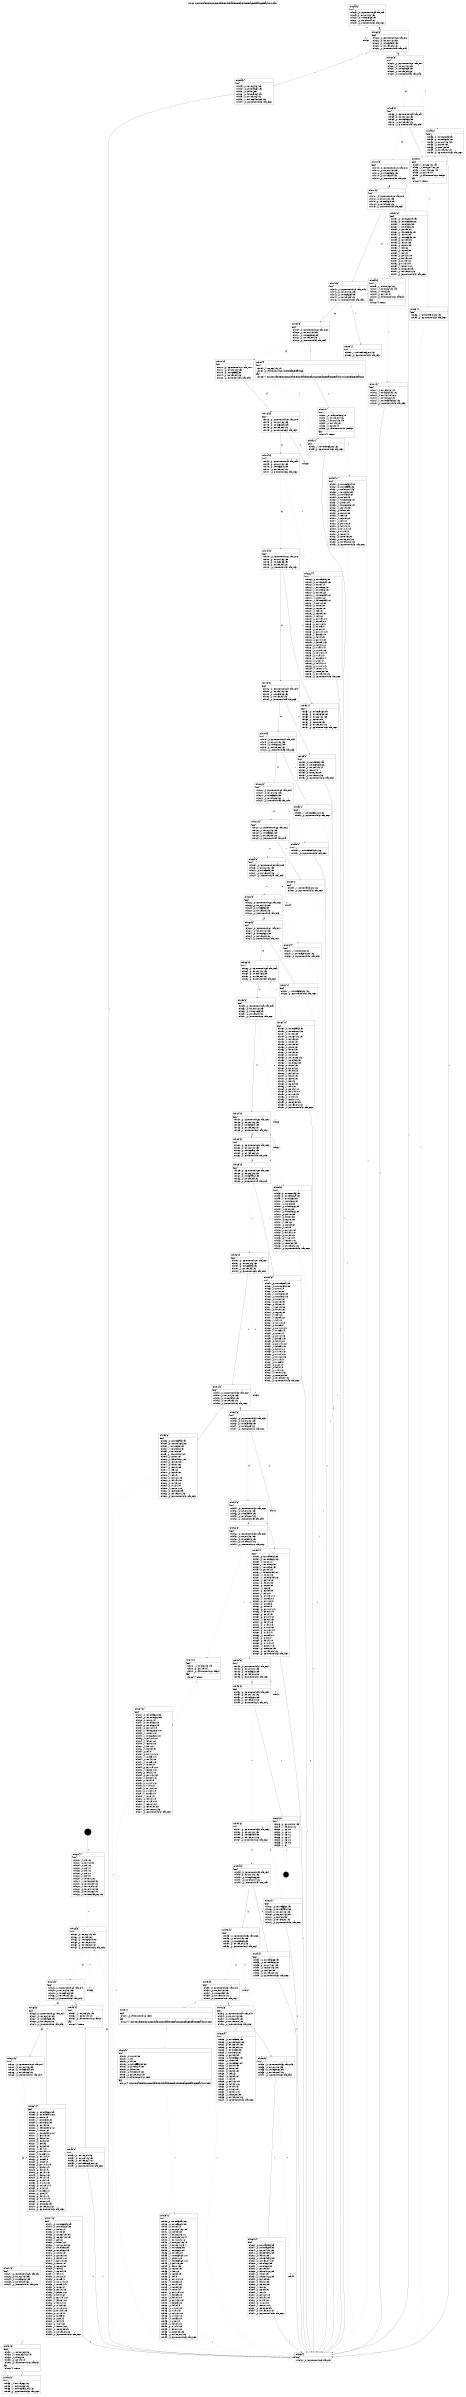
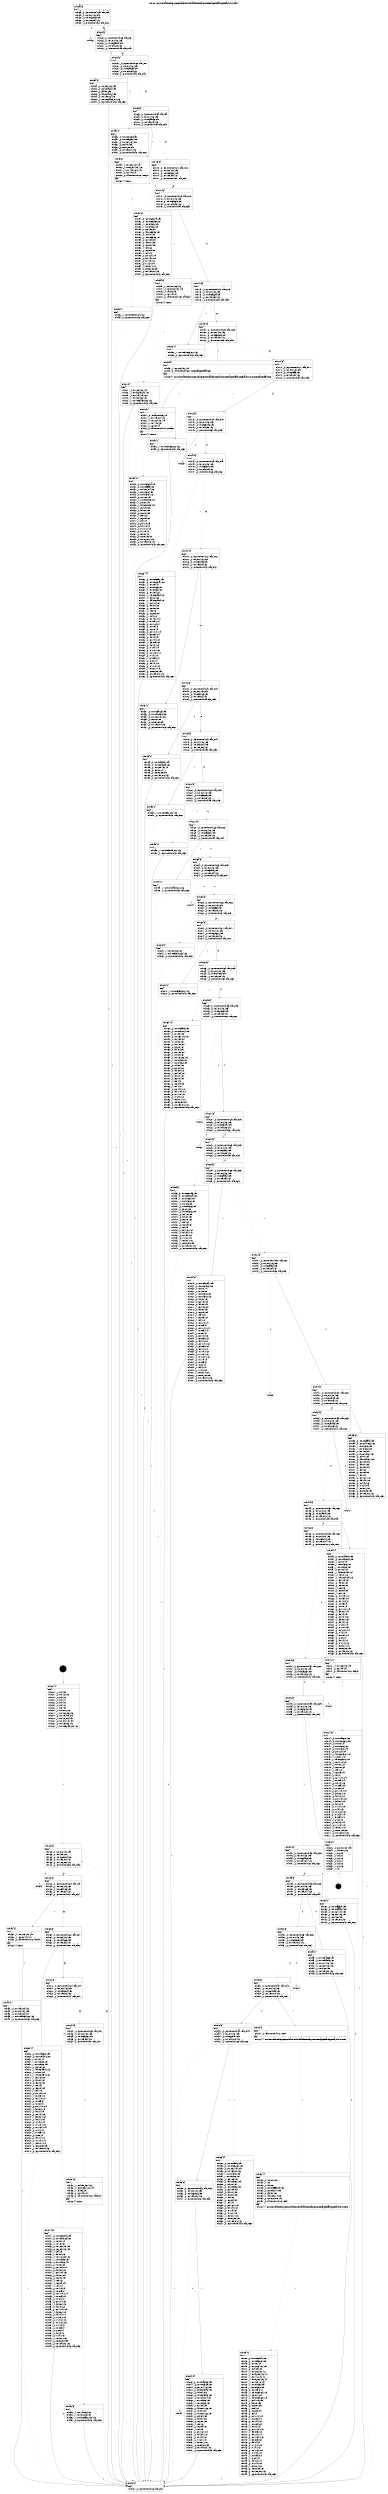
edge "0x401ad8 [23]" -> "0x402450 [5]": added, label "1"
